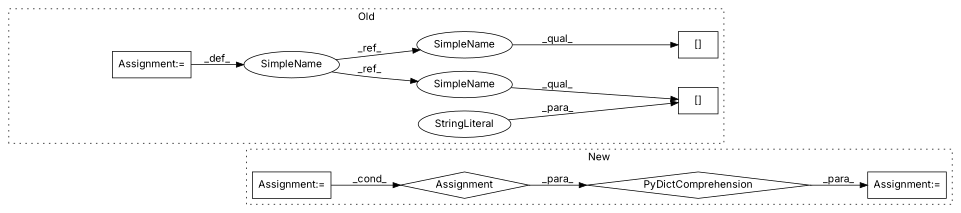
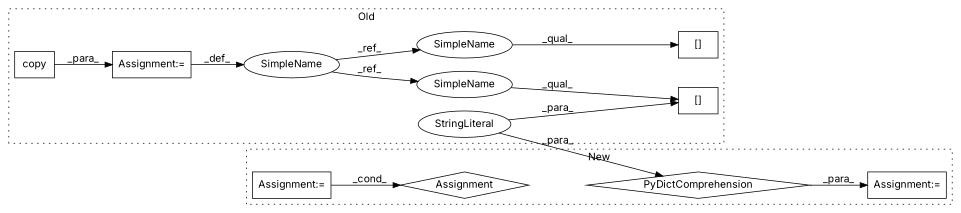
node "copy": added
edge "Assignment" -> "PyDictComprehension": now "StringLiteral" -> "PyDictComprehension"
